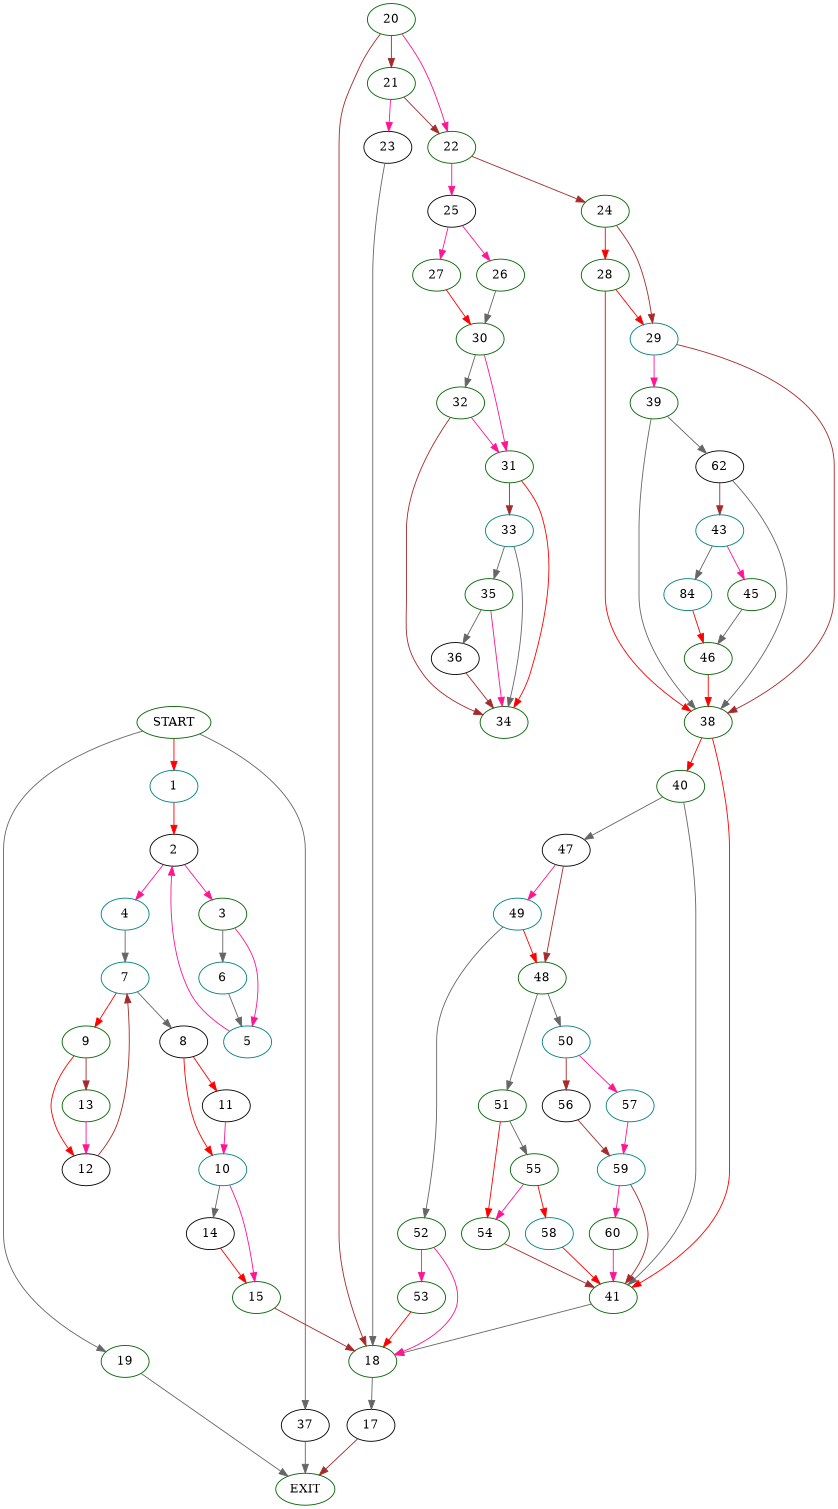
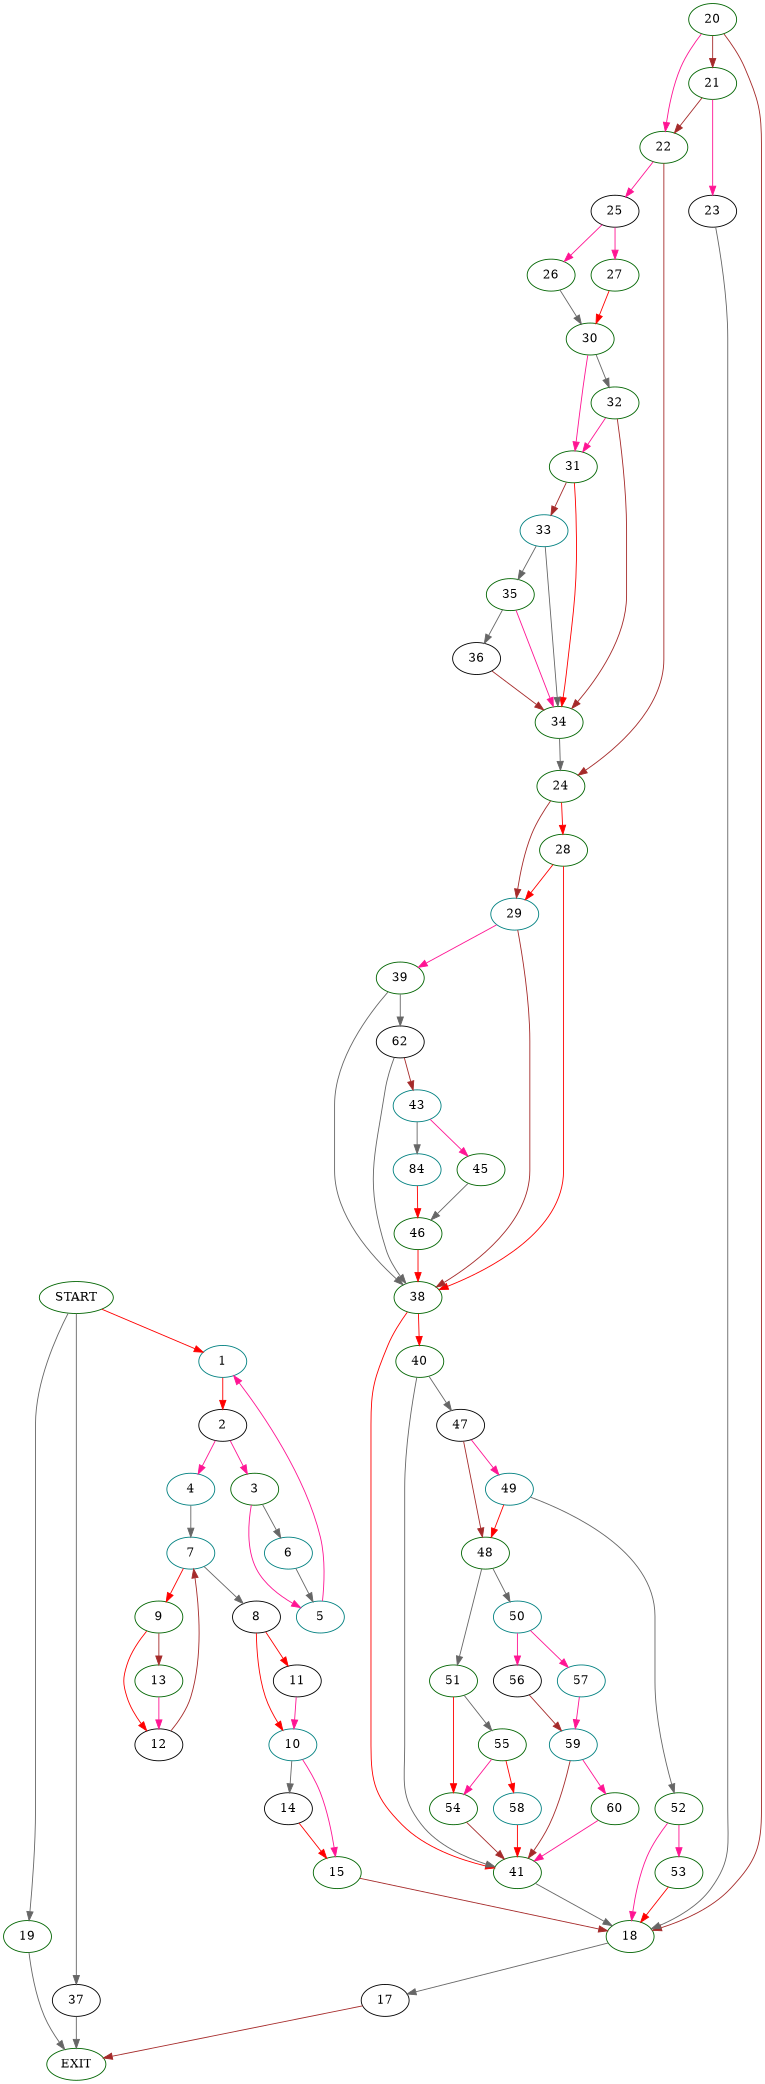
edge "34" -> "24": added
edge "5" -> "2": now "5" -> "1"
edge "50" -> "56": color brown -> deeppink
